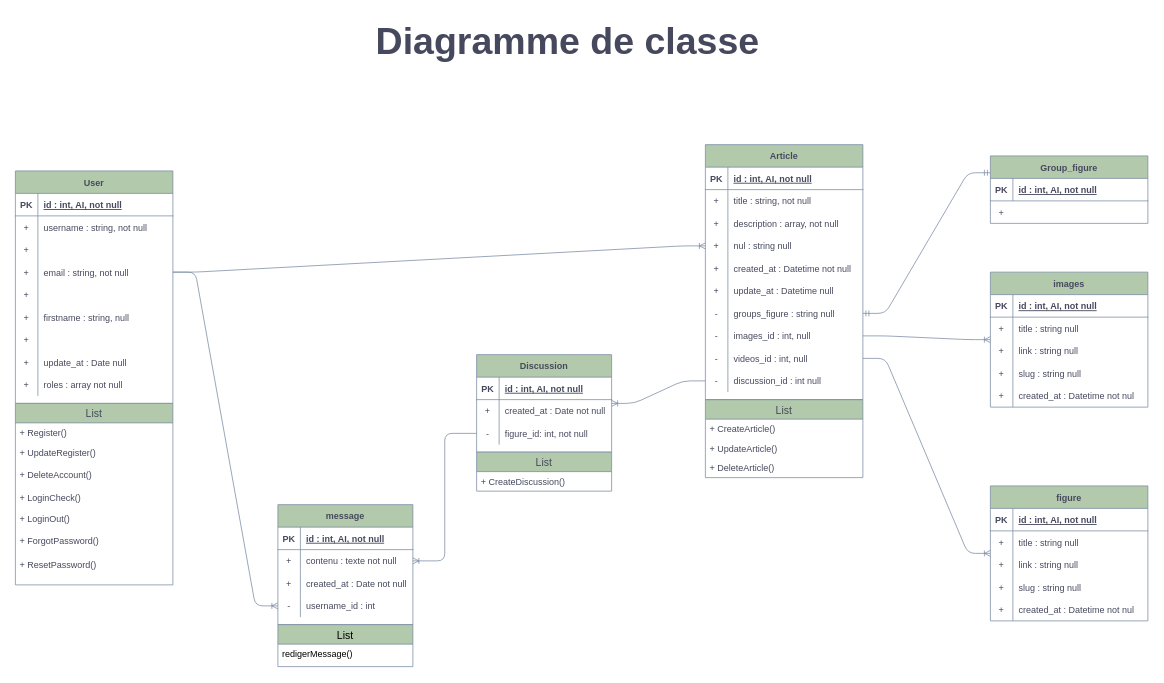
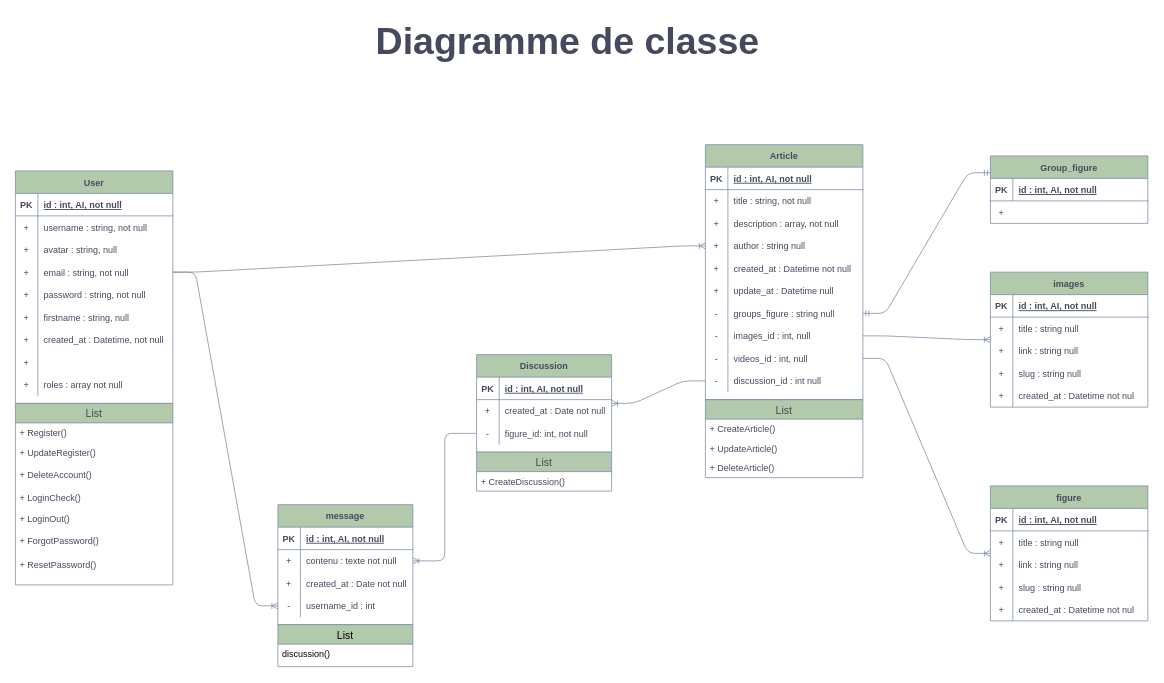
node "nul : string null": label "nul : string null" -> "author : string null"
node "avatar : string, null": added
node "password : string, not null": added
node "created_at : Datetime, not null": added
node "update_at : Date null": removed
node "redigerMessage()": label "redigerMessage()" -> "discussion()"
